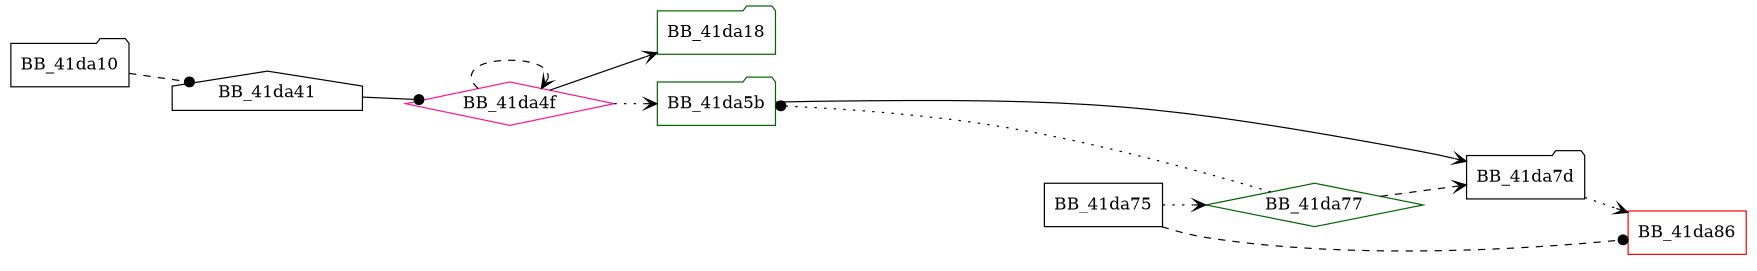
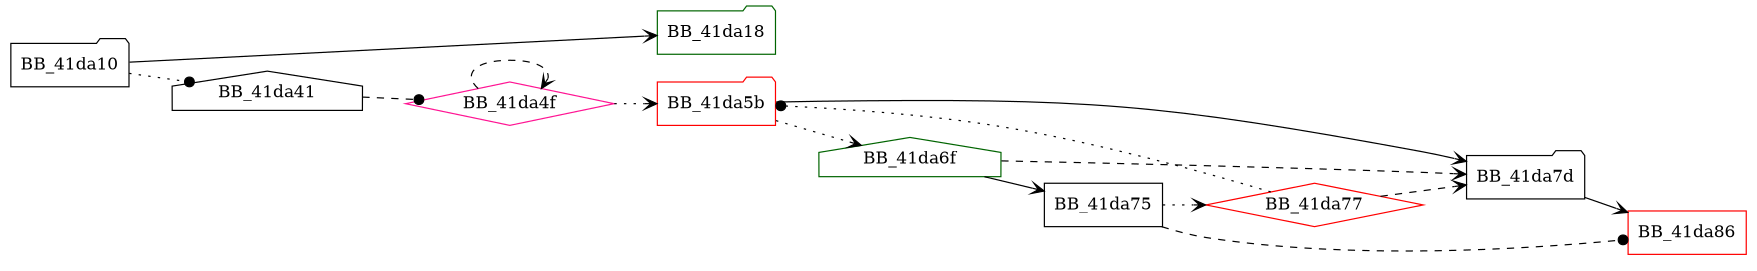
edge "BB_41da4f" -> "BB_41da18": now "BB_41da10" -> "BB_41da18"
edge "BB_41da10" -> "BB_41da41": style dashed -> dotted
edge "BB_41da41" -> "BB_41da4f": style solid -> dashed
node "BB_41da5b": color darkgreen -> red
node "BB_41da6f": added
edge "BB_41da7d" -> "BB_41da86": style dotted -> solid
node "BB_41da77": color darkgreen -> red
